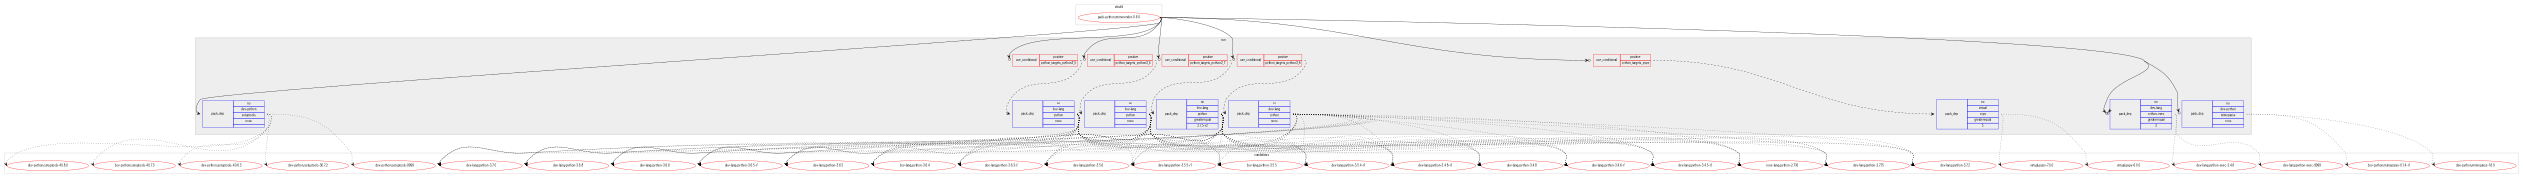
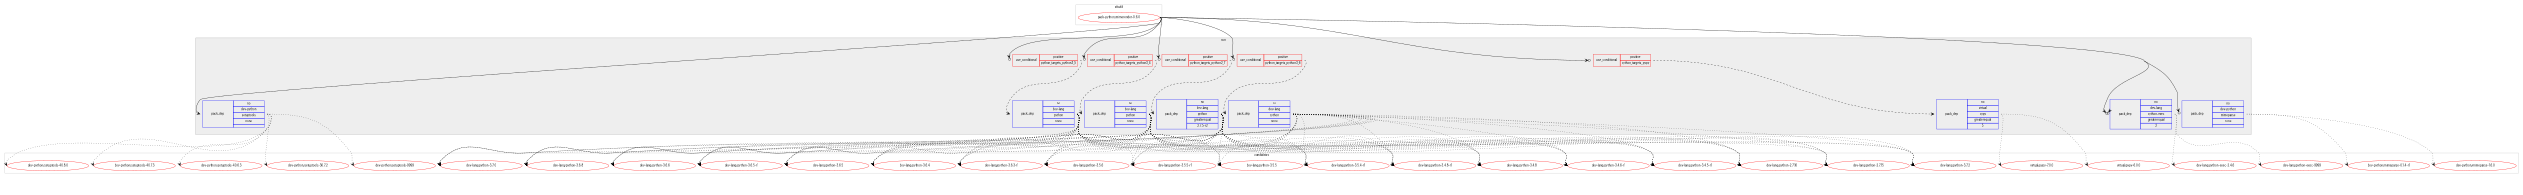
node "none-lang/python-2.7.16": label "none-lang/python-2.7.16" -> "dev-lang/python-2.7.16"
